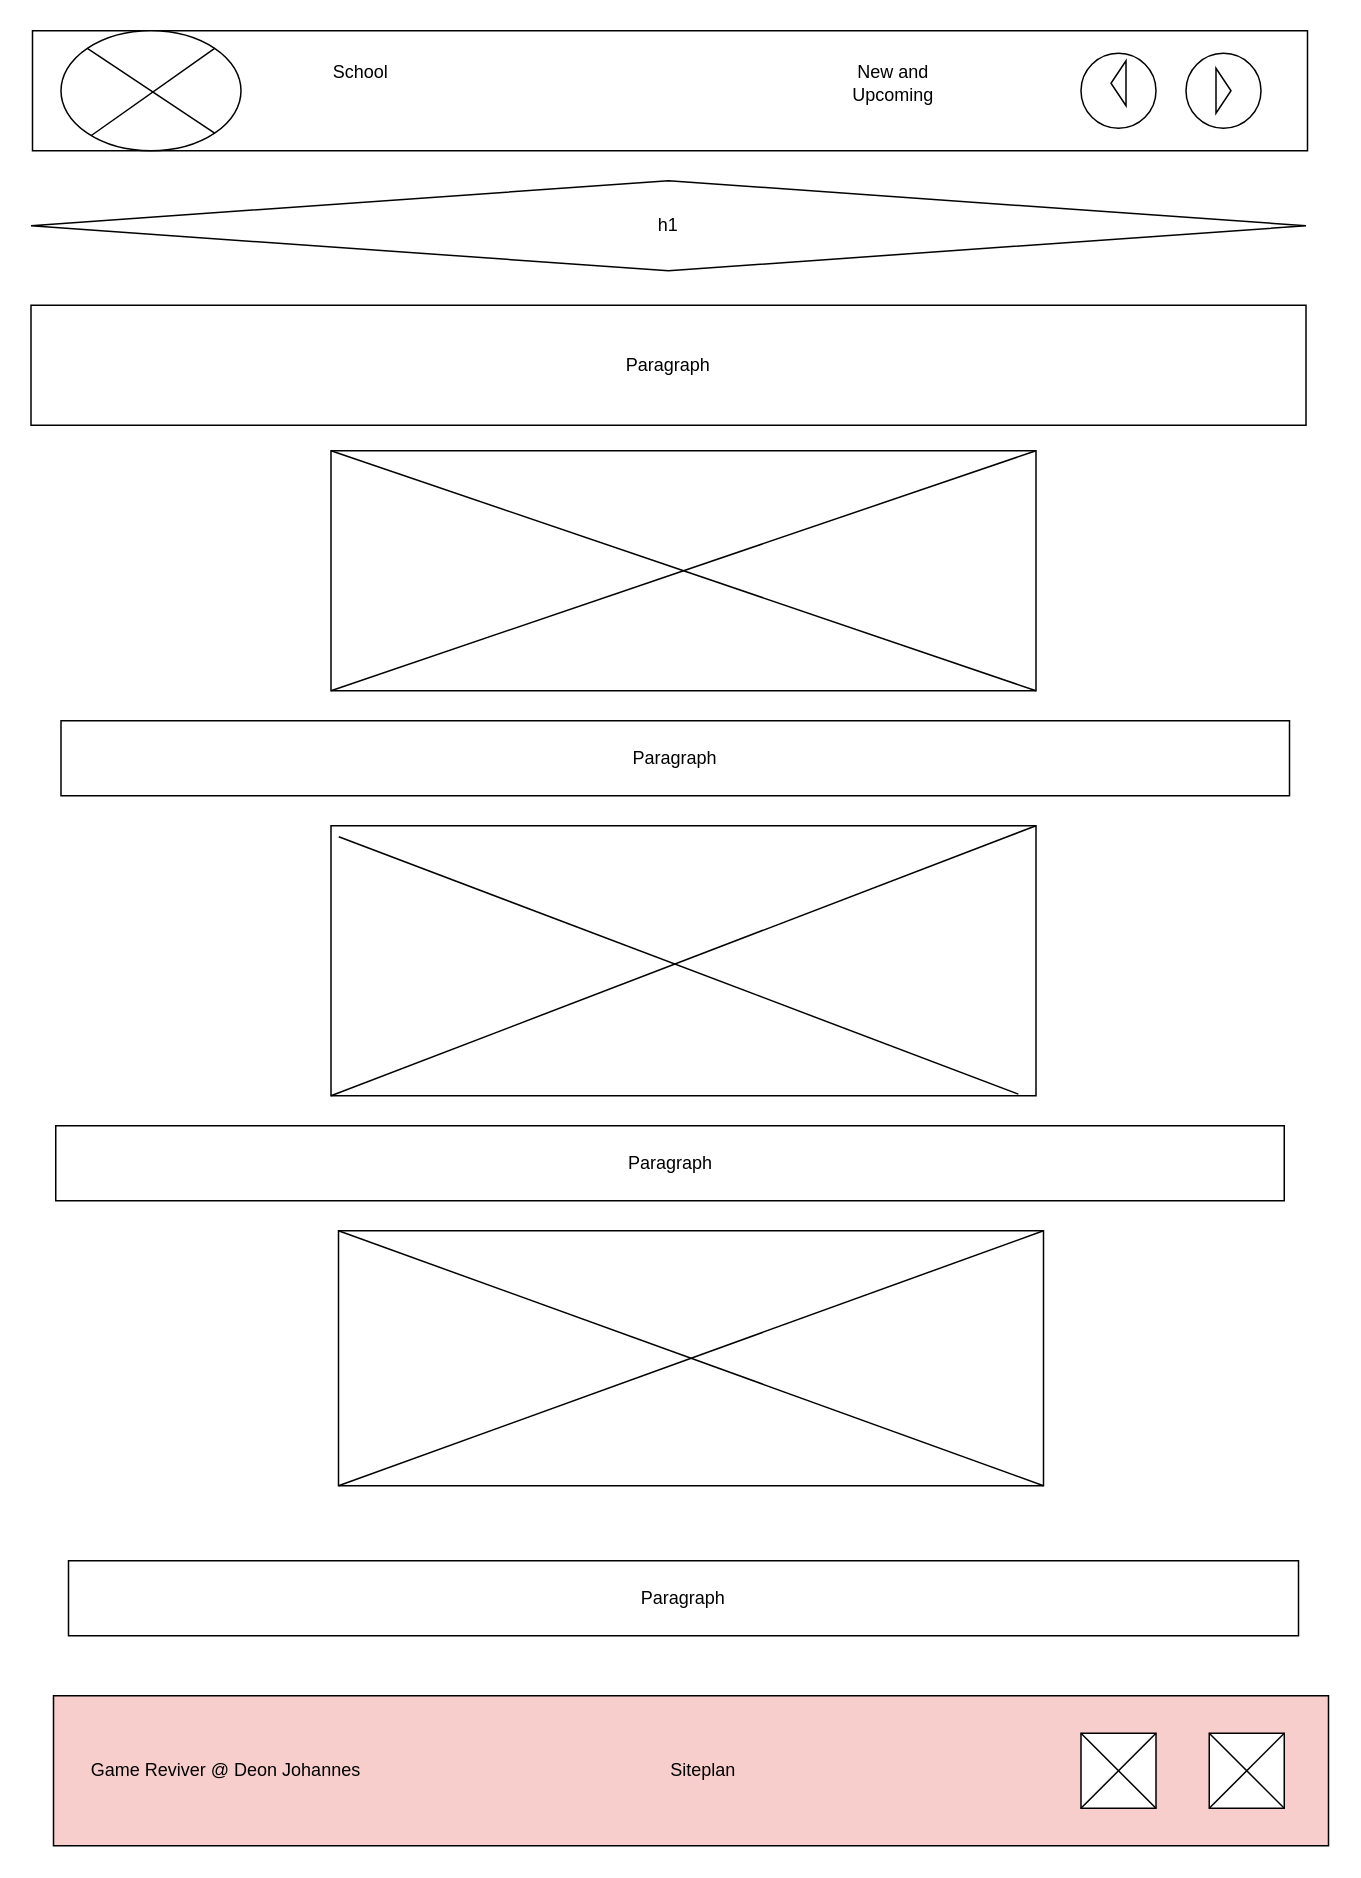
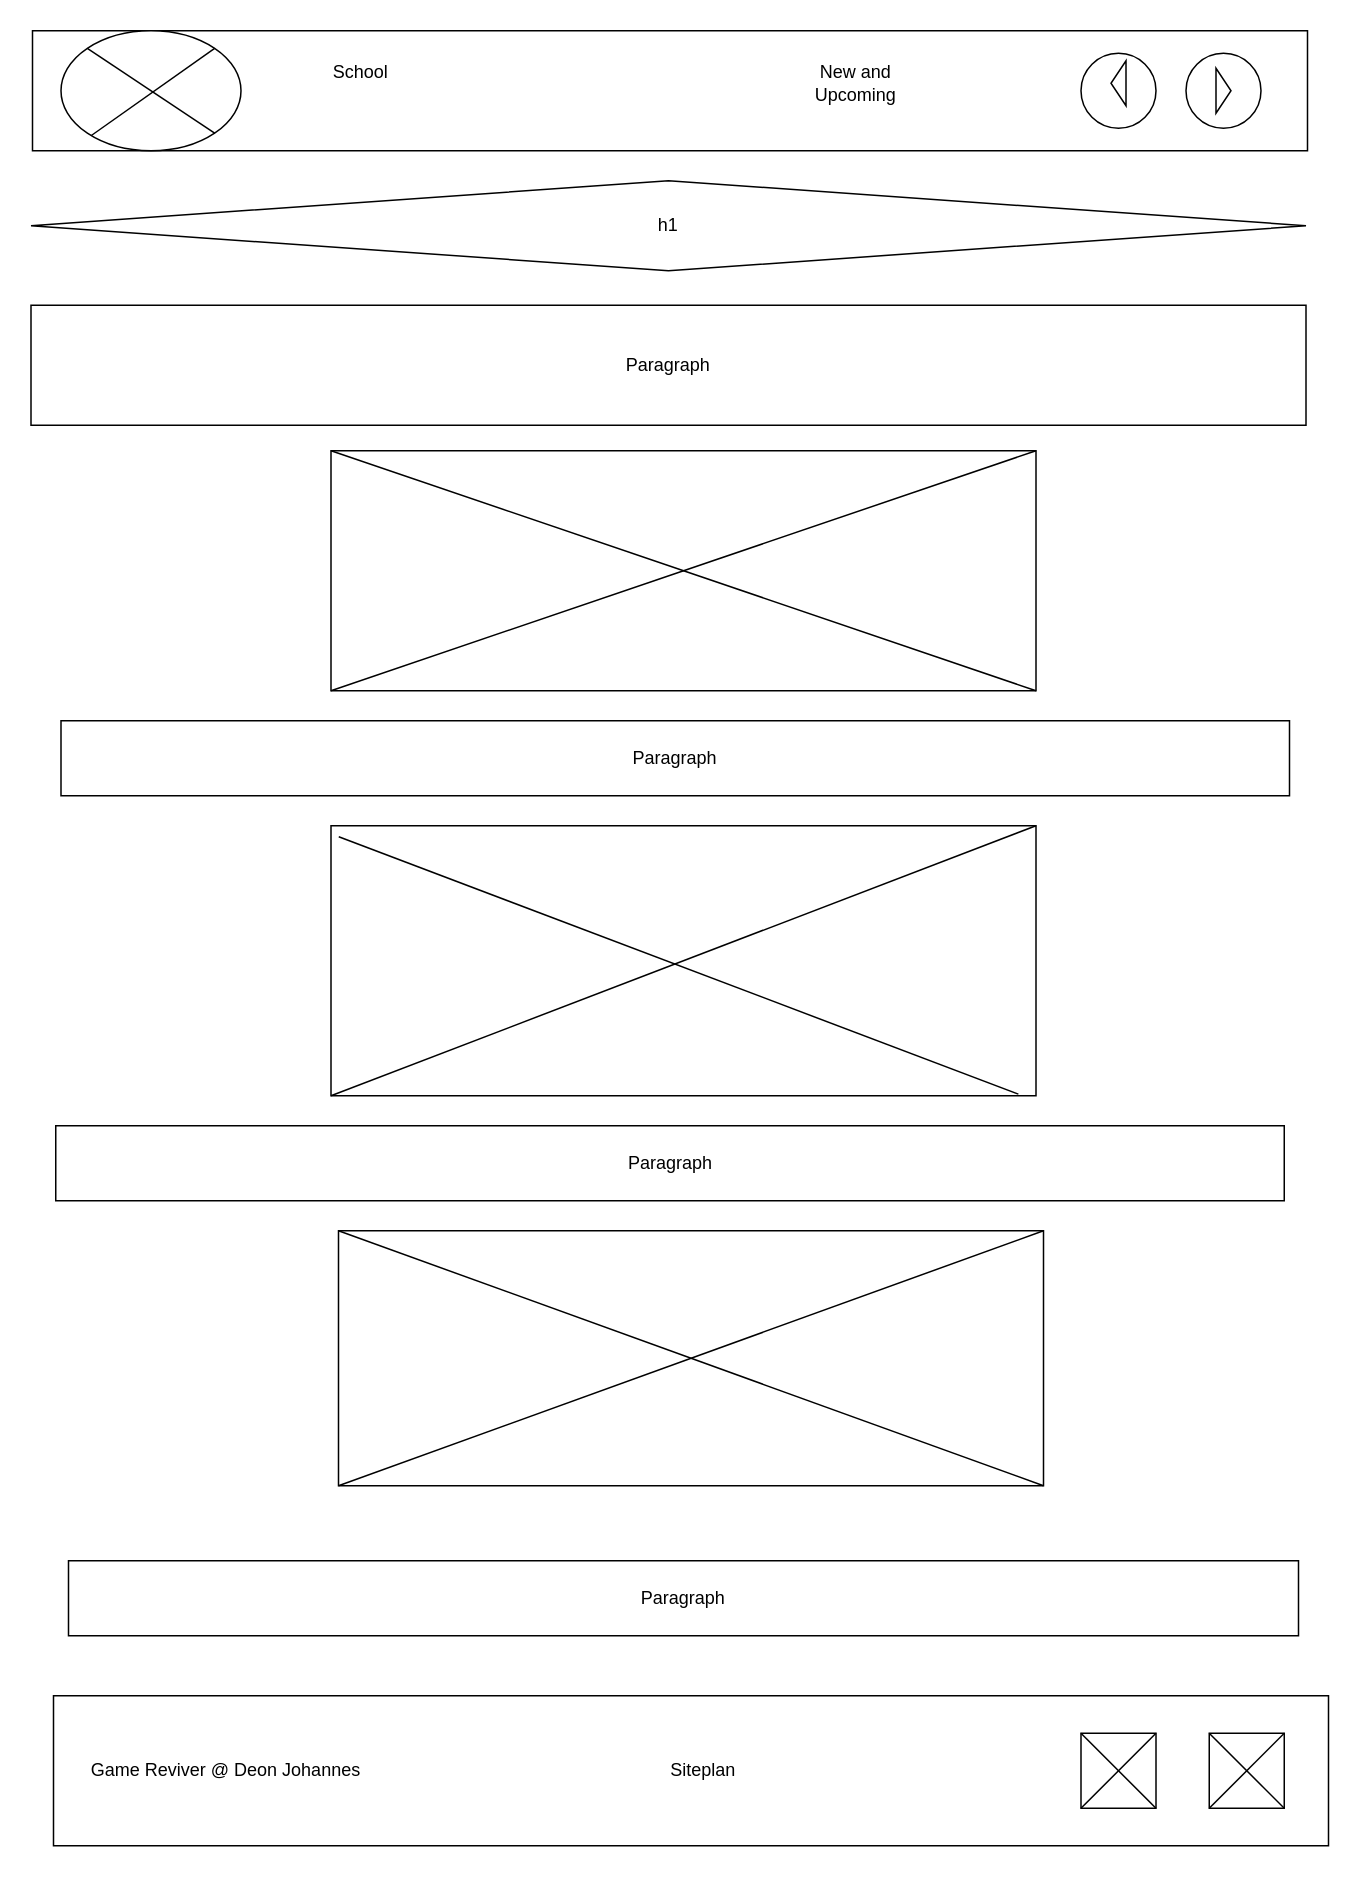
node "New and Upcoming": moved (893, 83) -> (856, 83)
node "Game Reviver @ Deon Johannes Siteplan": fillcolor #f8cecc -> #ffffff
